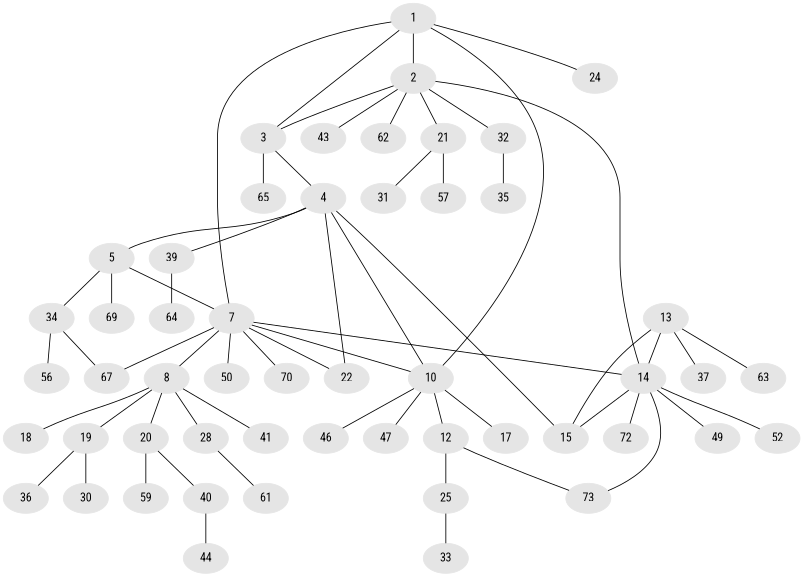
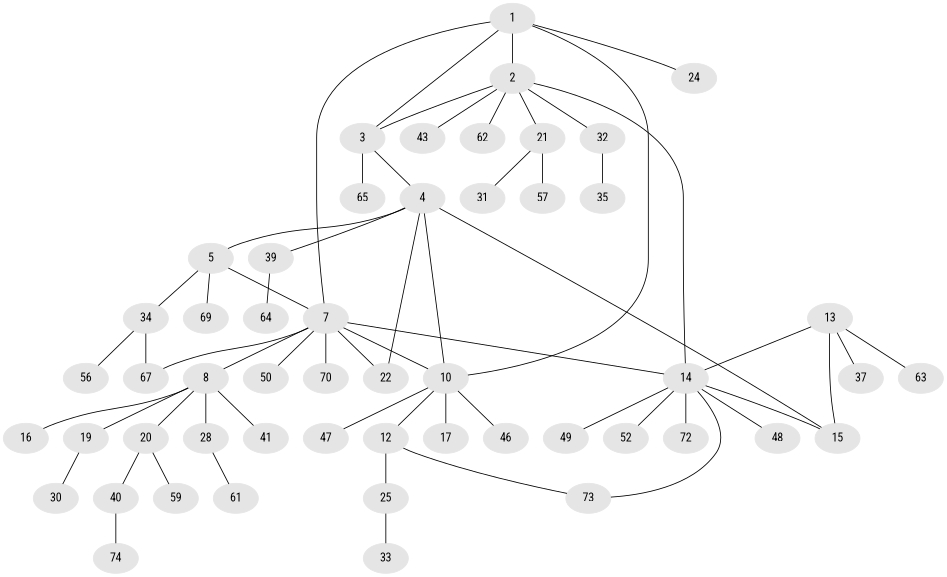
node "18": label "18" -> "16"
node "48": added
node "36": removed
node "44": label "44" -> "74"
